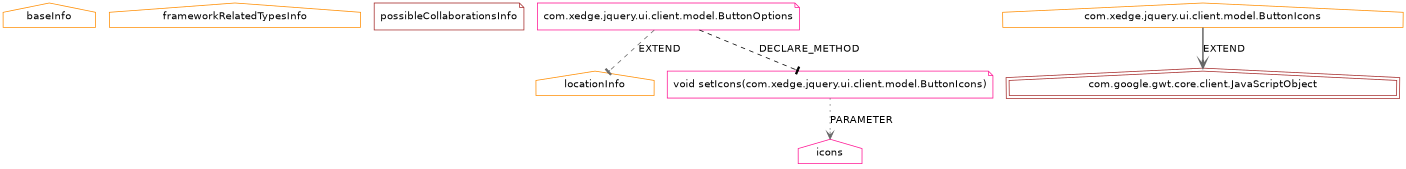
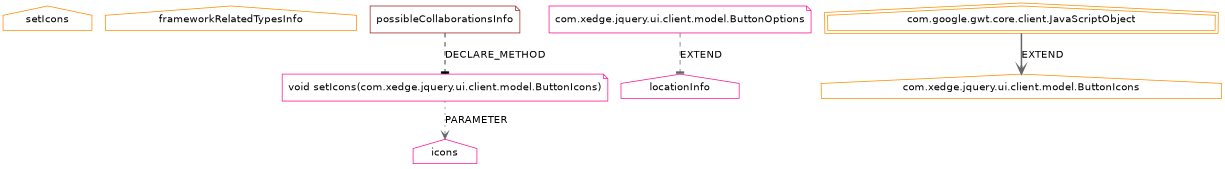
node "baseInfo": label "baseInfo" -> "setIcons"
edge "com.xedge.jquery.ui.client.model.ButtonIcons" -> "com.google.gwt.core.client.JavaScriptObject": reversed
edge "com.xedge.jquery.ui.client.model.ButtonOptions" -> "void setIcons(com.xedge.jquery.ui.client.model.ButtonIcons)": now "possibleCollaborationsInfo" -> "void setIcons(com.xedge.jquery.ui.client.model.ButtonIcons)"
node "locationInfo": color darkorange -> deeppink
node "com.google.gwt.core.client.JavaScriptObject": color brown -> darkorange
